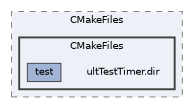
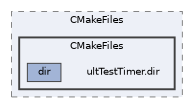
node "test": label "test" -> "dir"
